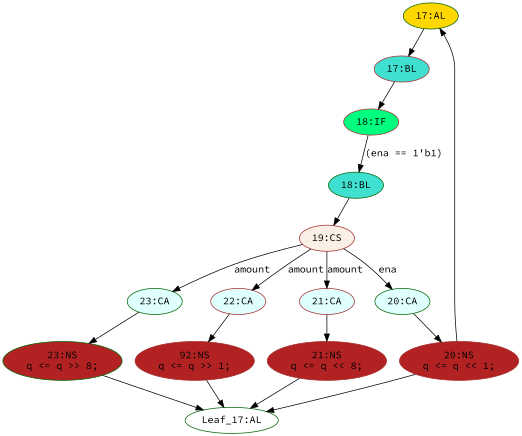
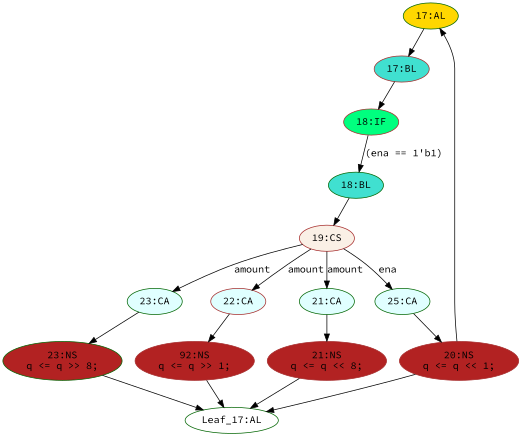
node "21:CA": color brown -> darkgreen
node "20:CA": label "20:CA" -> "25:CA"
